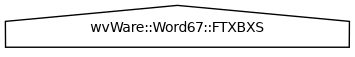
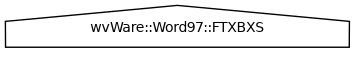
node "wvWare::Word67::FTXBXS": label "wvWare::Word67::FTXBXS" -> "wvWare::Word97::FTXBXS"
